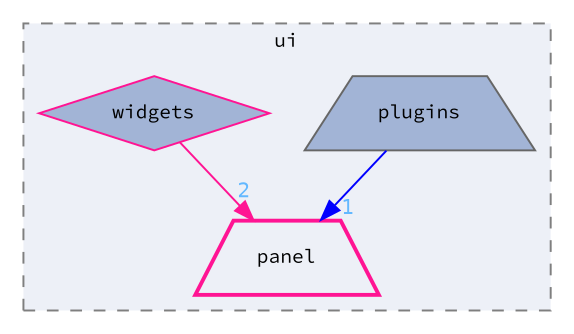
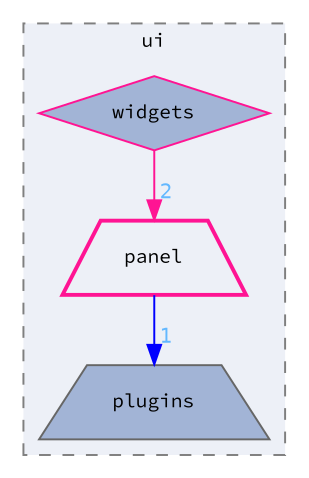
edge "plugins" -> "panel": reversed
